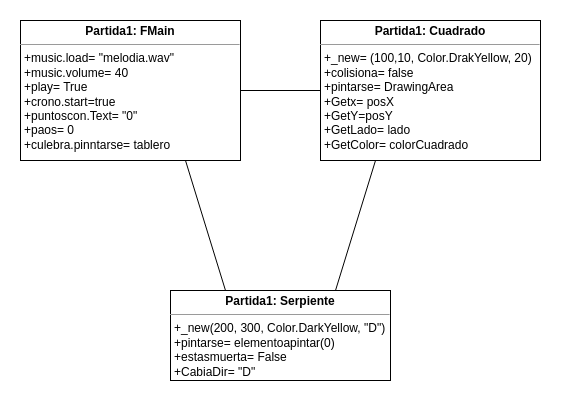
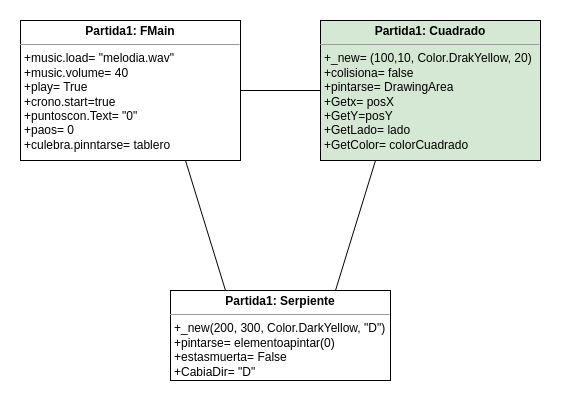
node "Partida1: Cuadrado +_new= (100,10, Color.DrakYellow, 20) +colisiona= false +pintarse= DrawingArea +Getx= posX +GetY=posY +GetLado= lado +GetColor= colorCuadrado": fillcolor #ffffff -> #d5e8d4
